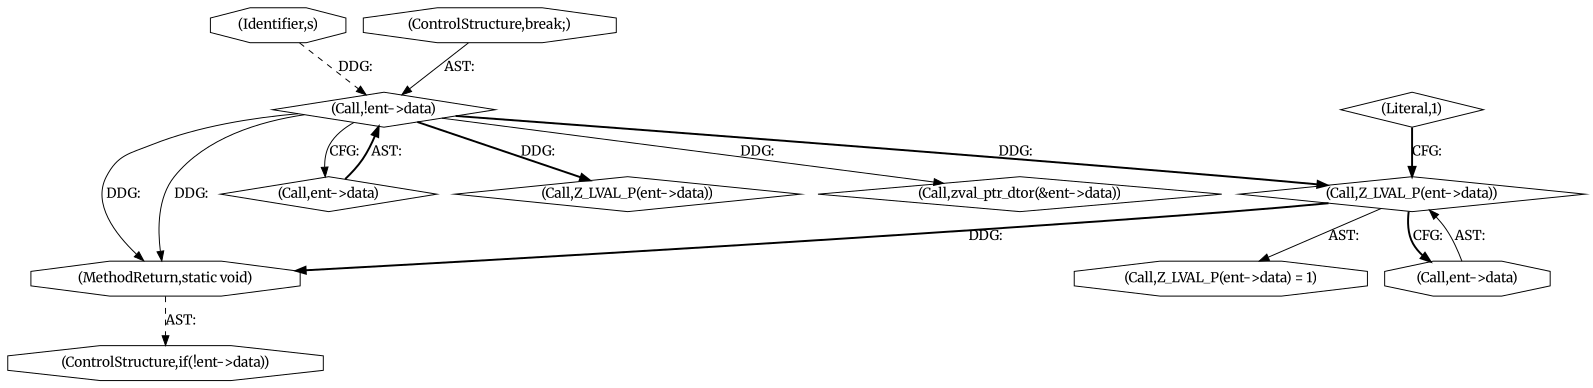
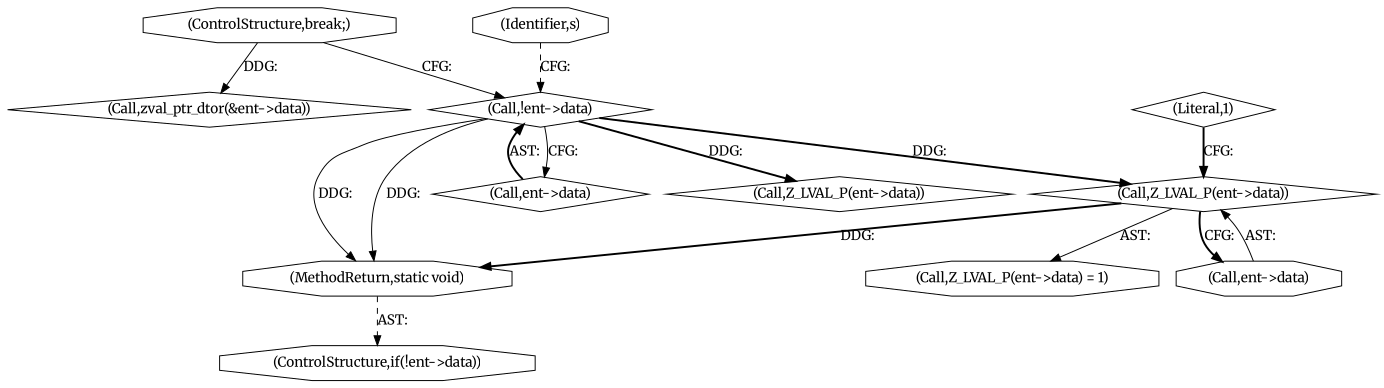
edge "(Identifier,s)" -> "(Call,!ent->data)": label "DDG: " -> "CFG: "
edge "(ControlStructure,break;)" -> "(Call,!ent->data)": label "AST: " -> "CFG: "
edge "(Call,!ent->data)" -> "(Call,zval_ptr_dtor(&ent->data))": now "(ControlStructure,break;)" -> "(Call,zval_ptr_dtor(&ent->data))"
